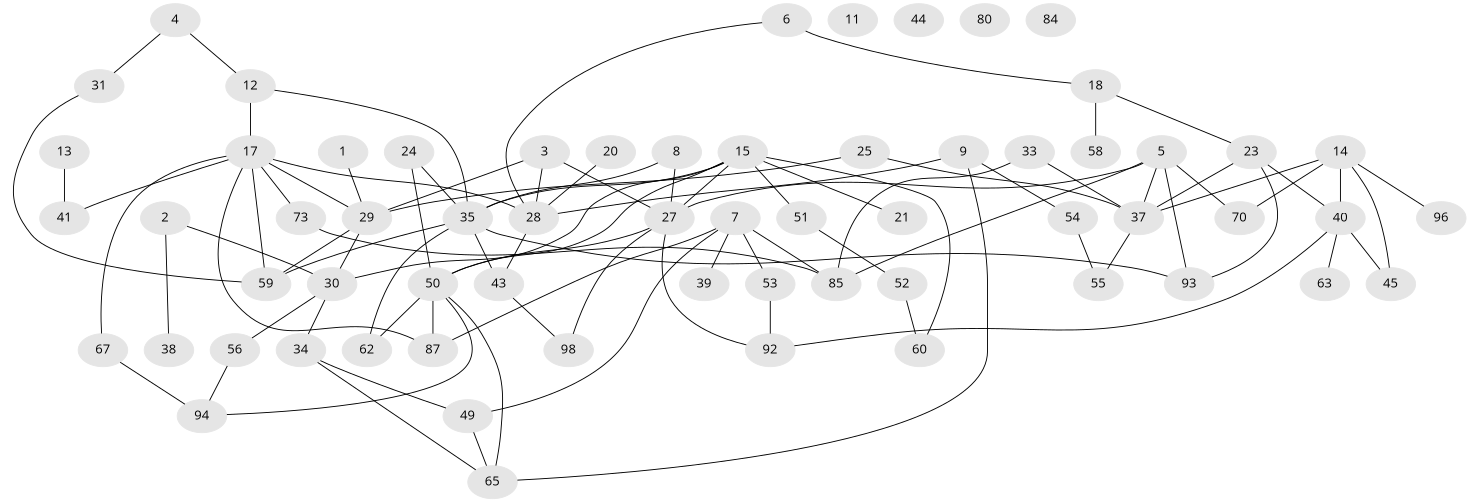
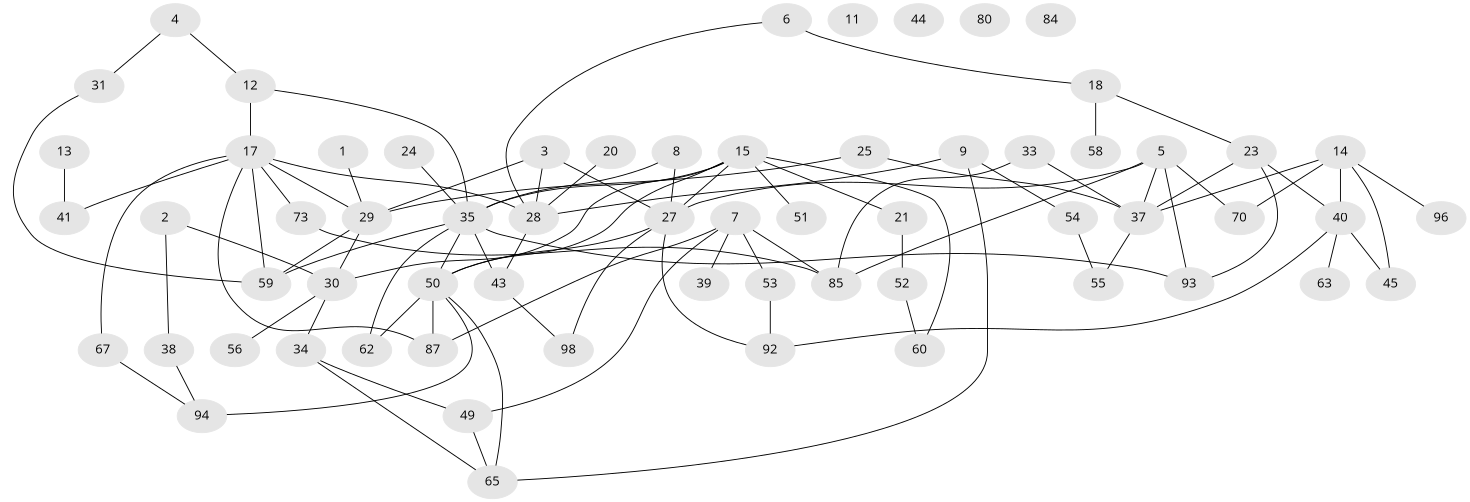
edge "24" -- "50": now "35" -- "50"
edge "51" -- "52": now "21" -- "52"
edge "56" -- "94": now "38" -- "94"
